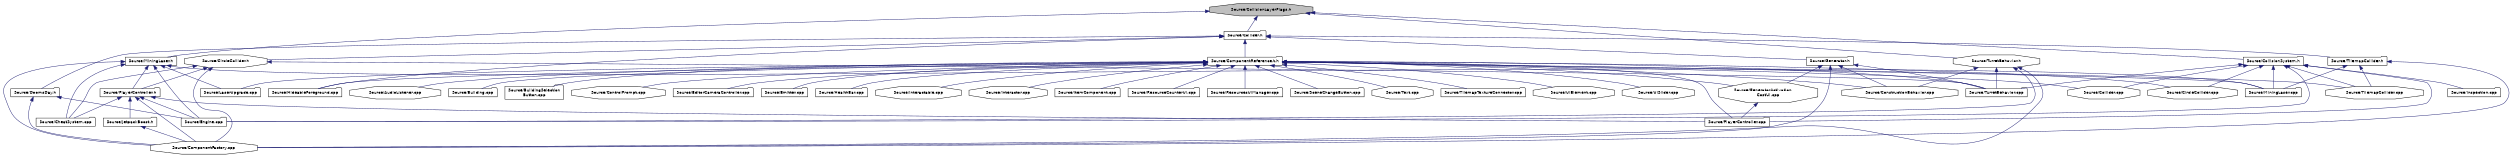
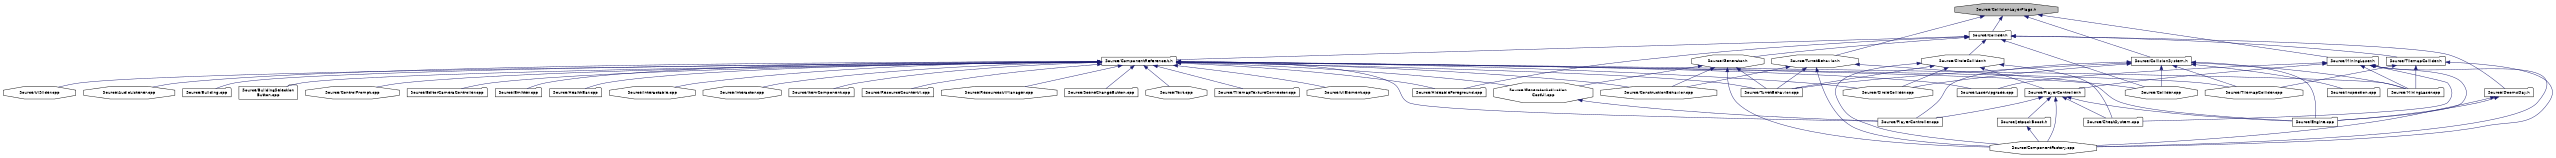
node "Source/Generator.h": shape folder -> octagon
edge "Source/Collider.cpp" -> "Source/Collider.h": added
edge "Source/CircleCollider.cpp" -> "Source/CircleCollider.h": added
node "Source/ResourcesUiManager.cpp": shape folder -> octagon
